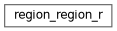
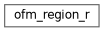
node "region_region_r": label "region_region_r" -> "ofm_region_r"
